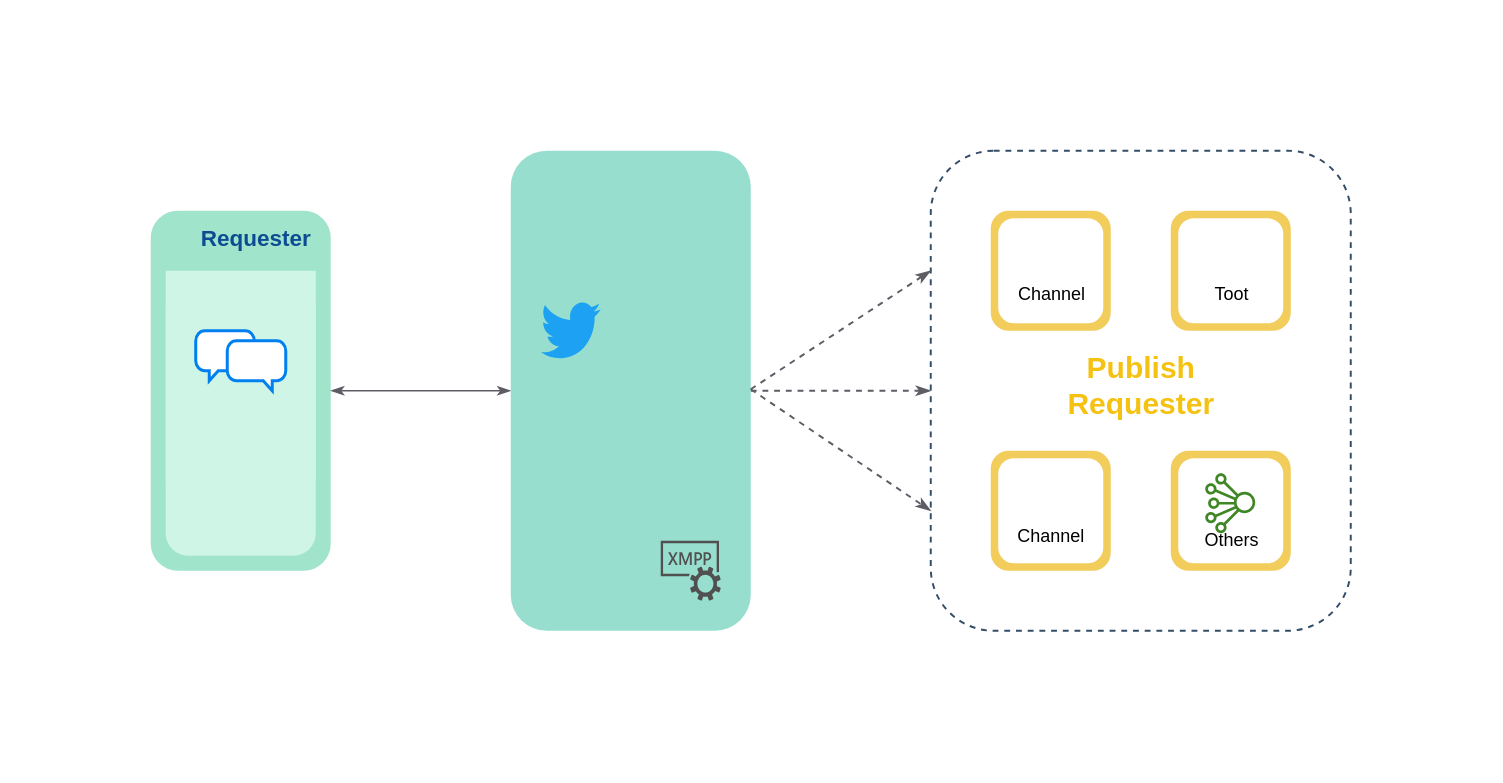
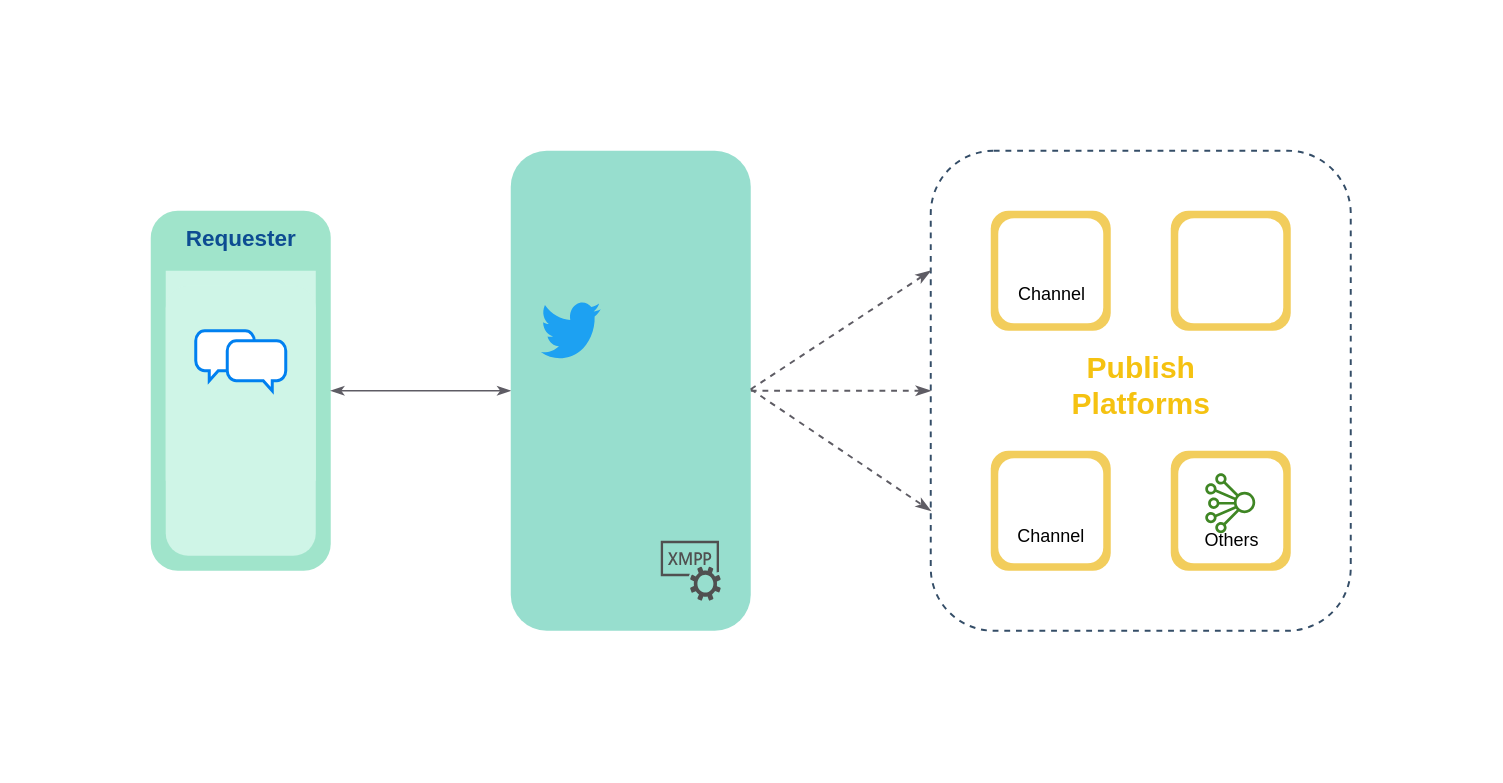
node "Requester": moved (256, 238) -> (241, 238)
node "Toot": removed
node "Publish Requester": label "Publish Requester" -> "Publish Platforms"
